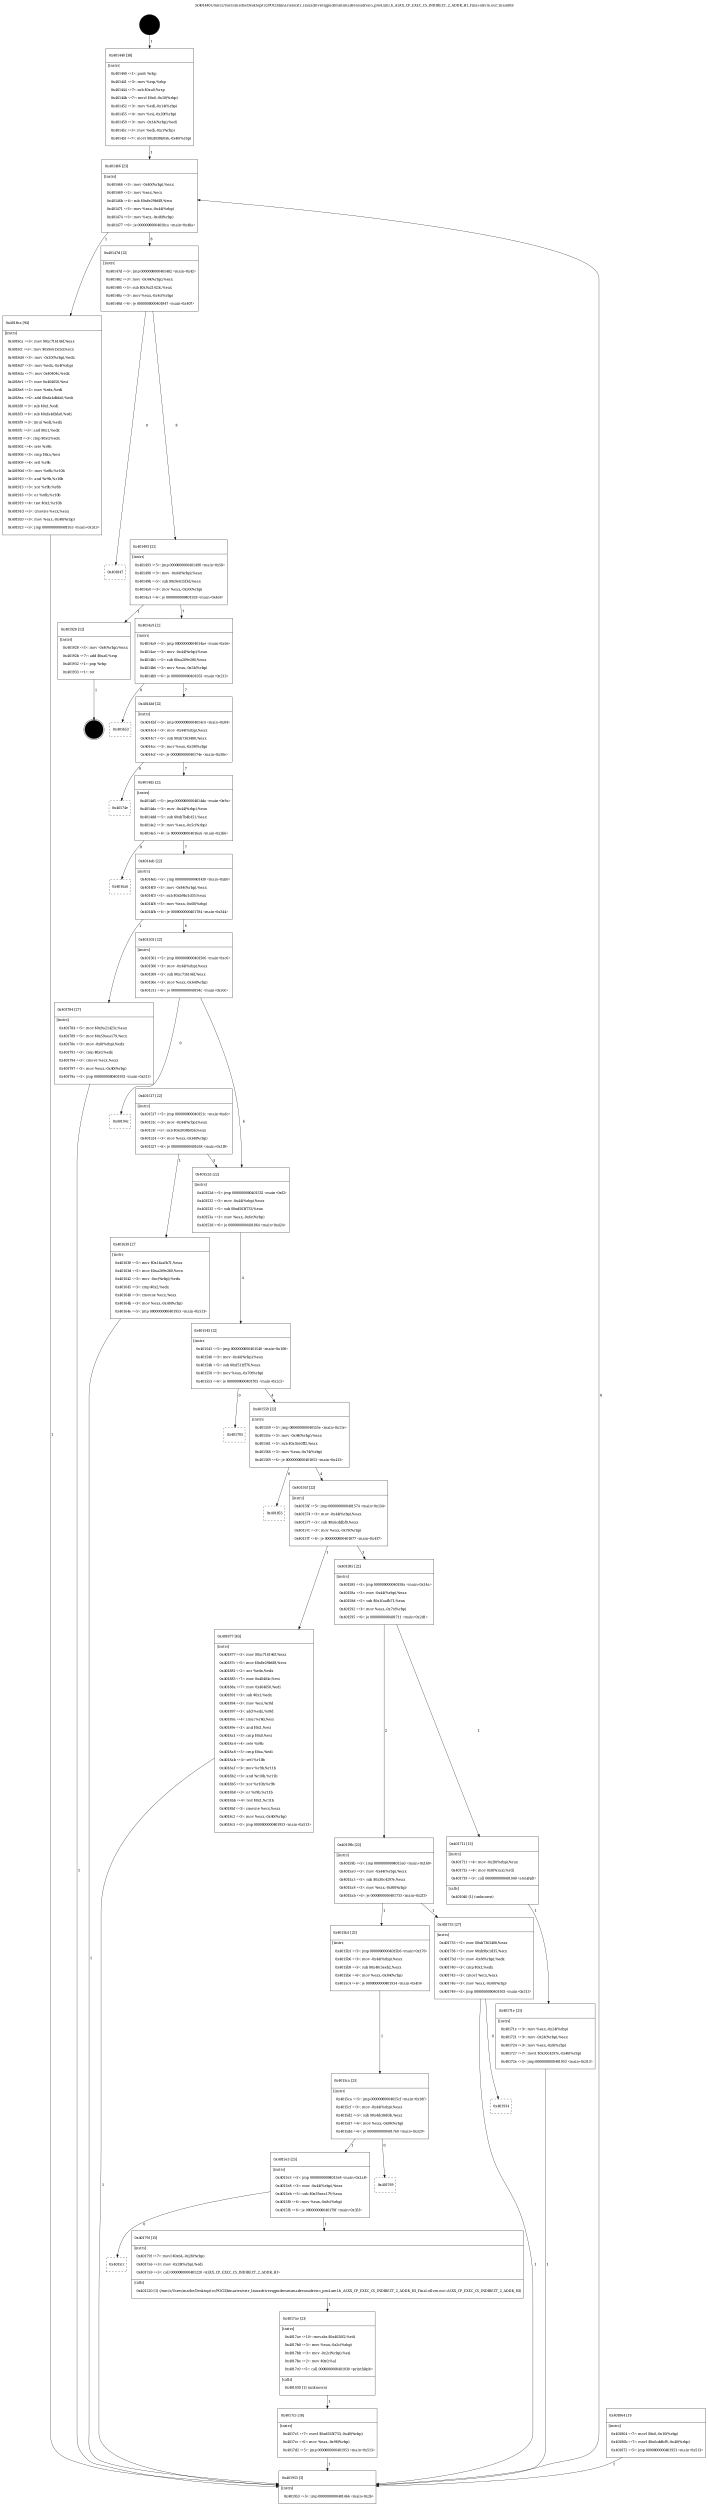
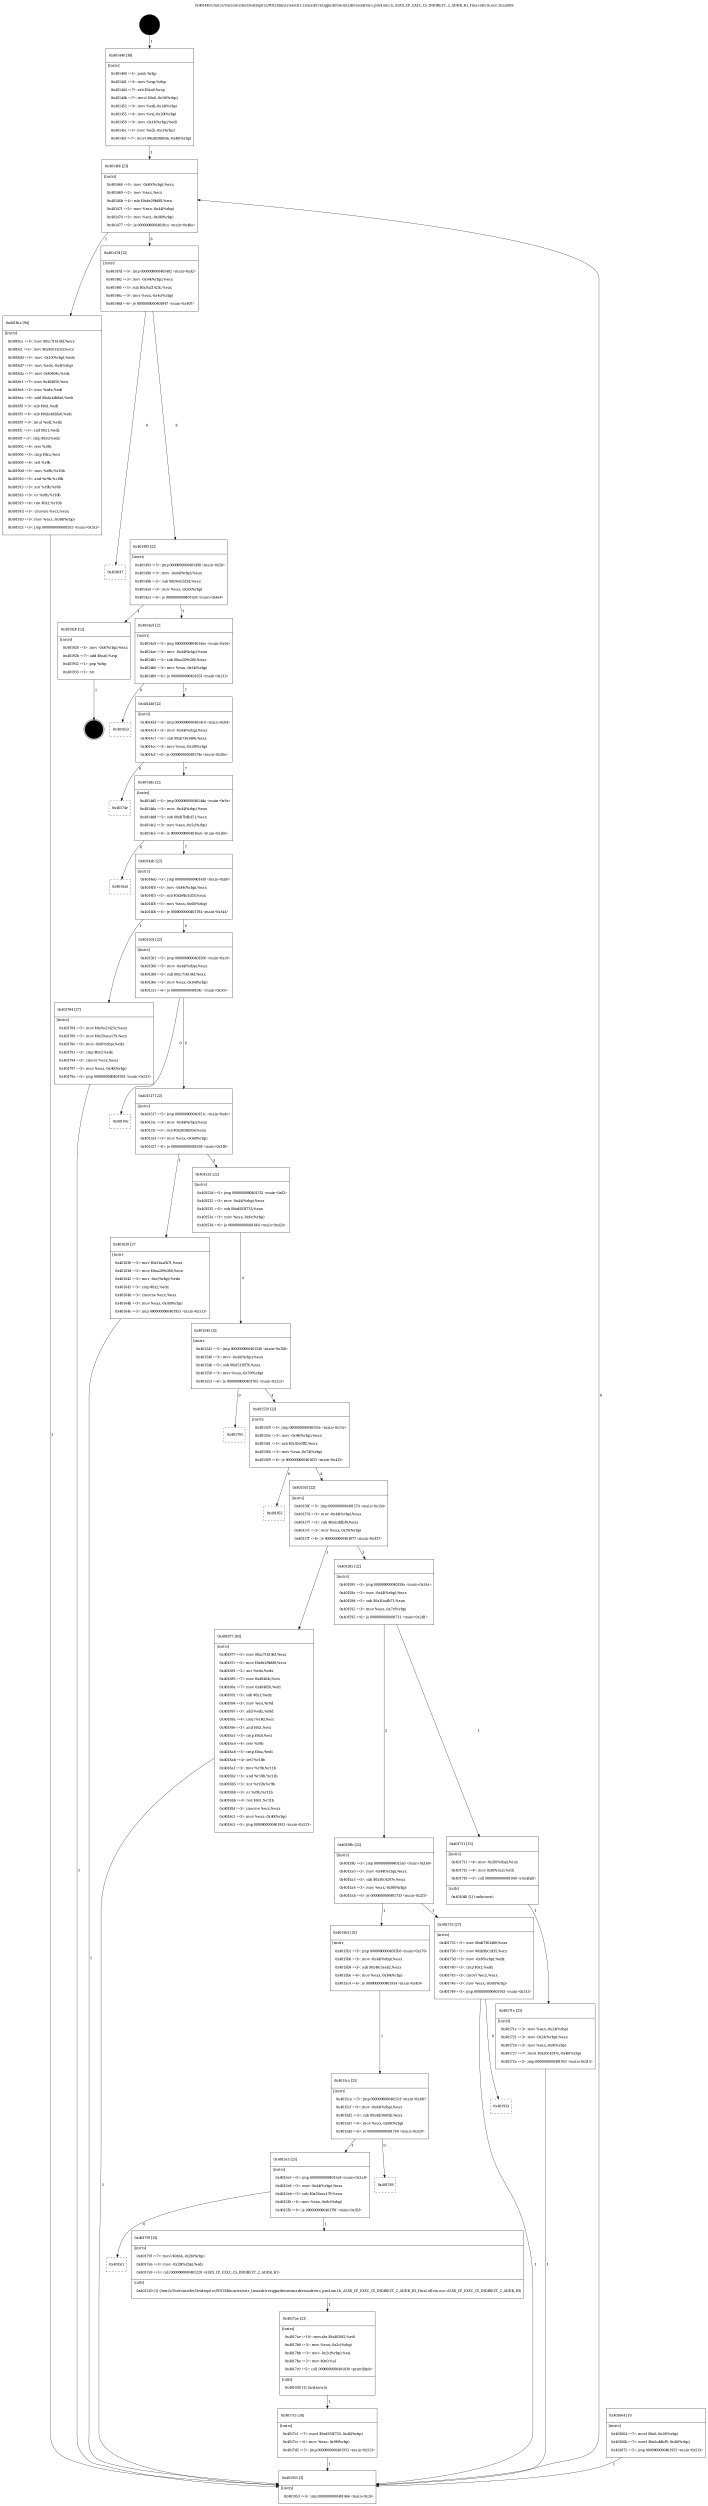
edge "0x401501 [22]" -> "0x40152d [22]": now "0x401501 [22]" -> "0x401517 [22]"
